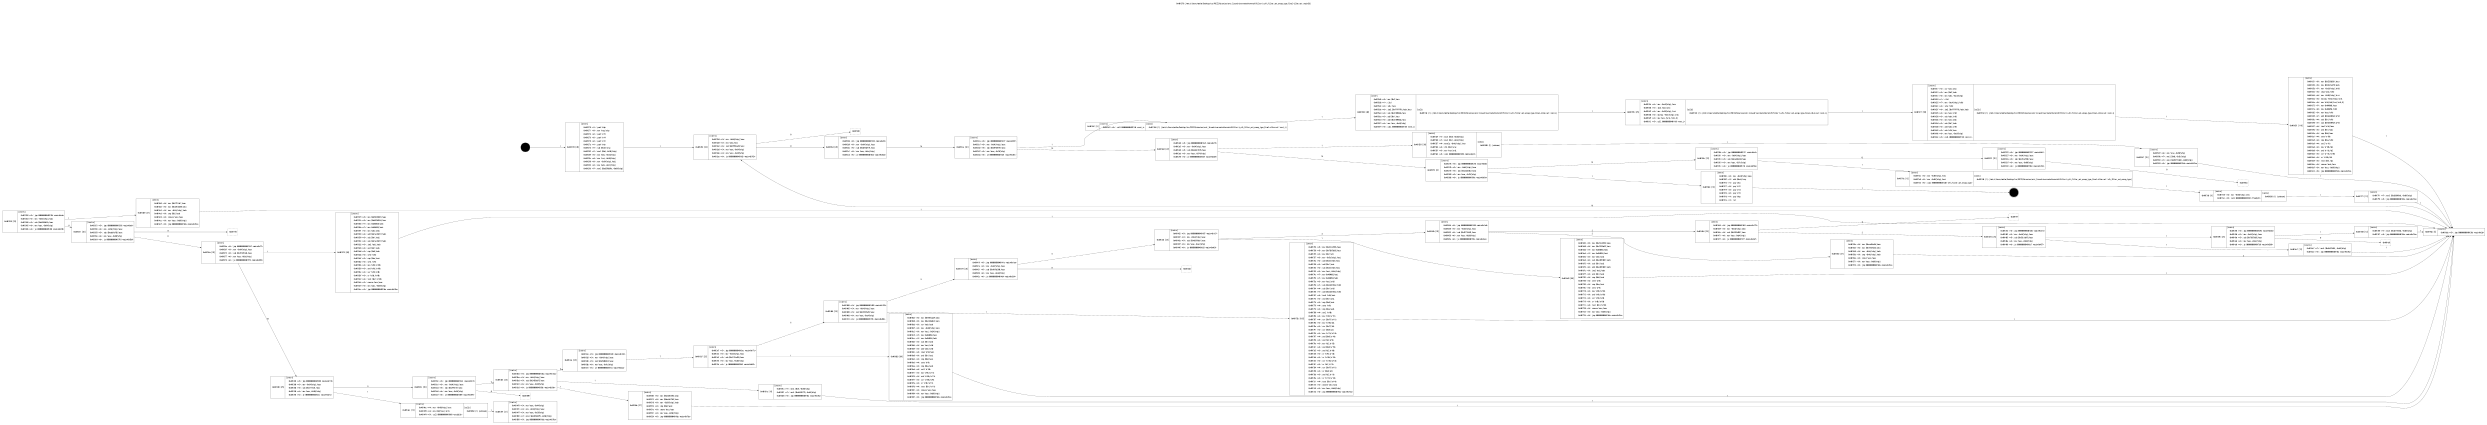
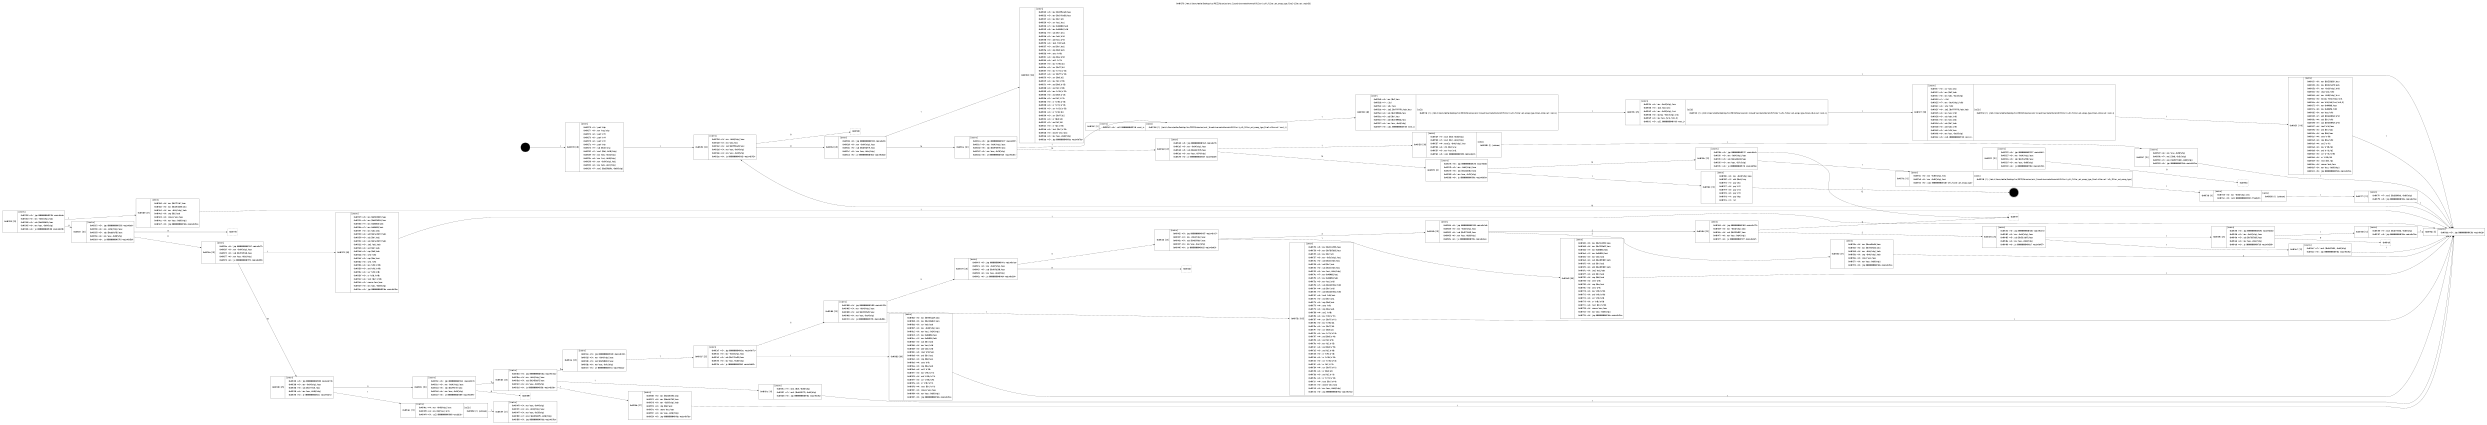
node "0x40182d [134]": added
edge "0x40130c [22]" -> "0x401322 [22]": now "0x40130c [22]" -> "0x40191f"
